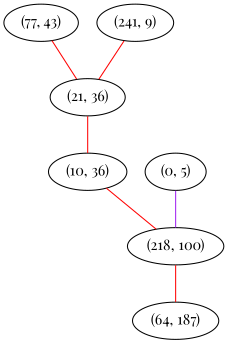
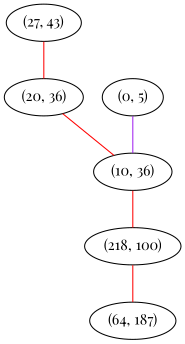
node "(77, 43)": label "(77, 43)" -> "(27, 43)"
node "(241, 9)": removed
node "(21, 36)": label "(21, 36)" -> "(20, 36)"
edge "(0, 5)" -- "(218, 100)": now "(0, 5)" -- "(10, 36)"
